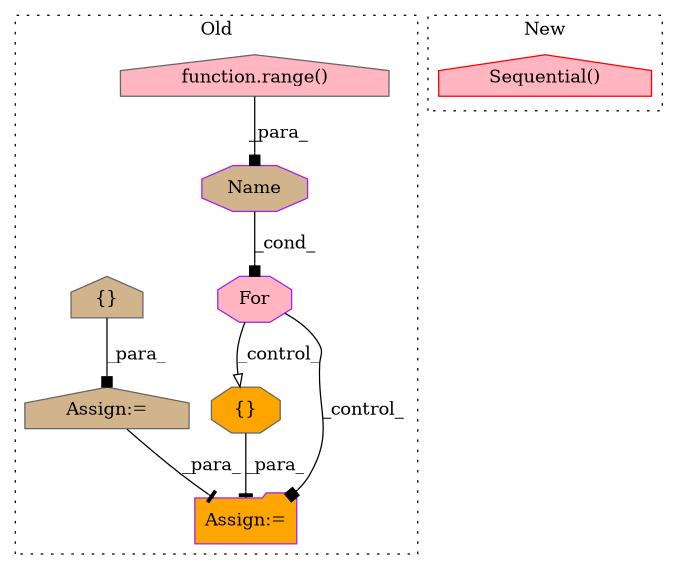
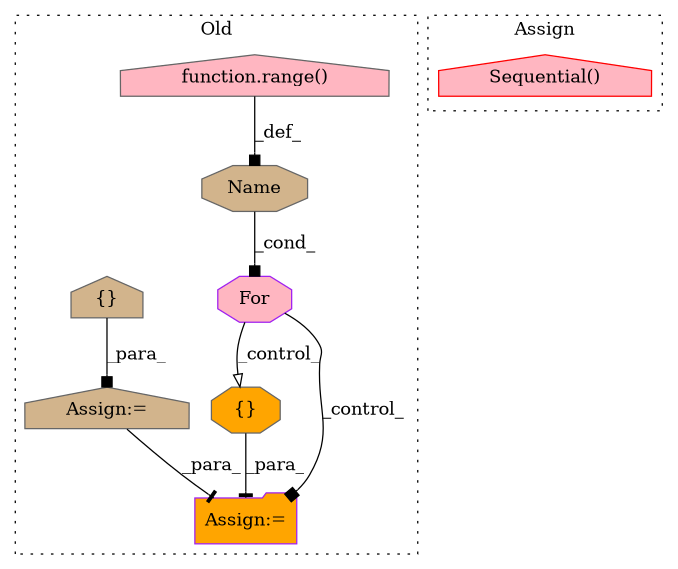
cluster "New": label "New" -> "Assign"
edge "function.range()" -> "Name": label "_para_" -> "_def_"
node "Name": color purple -> gray40
